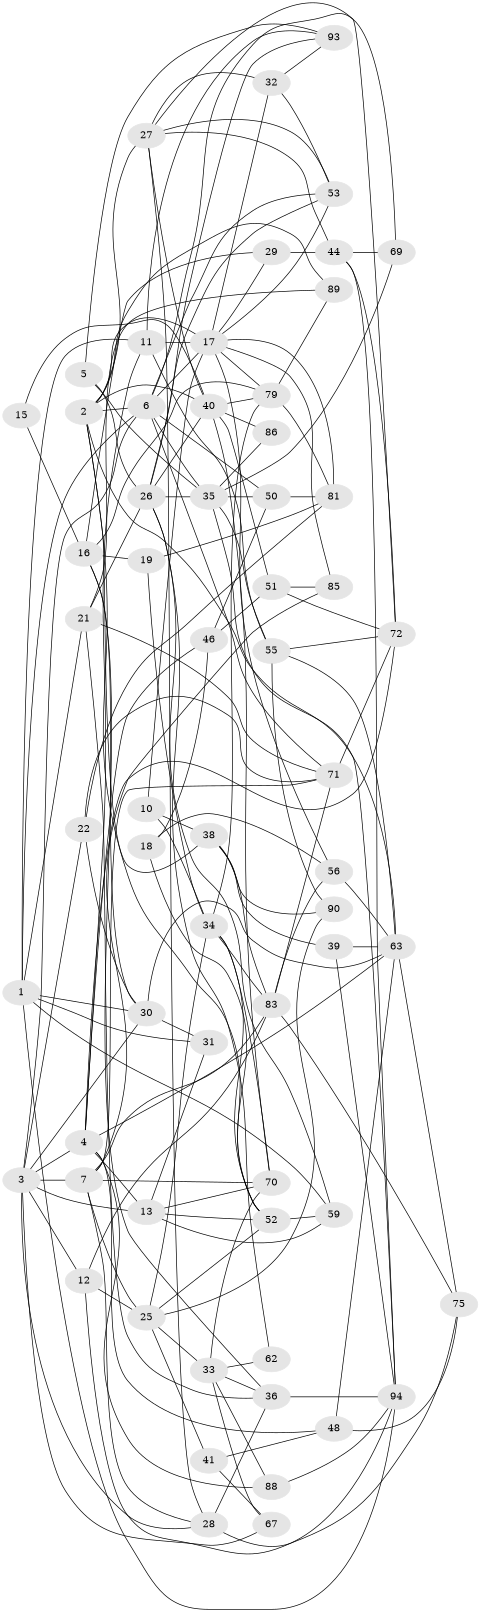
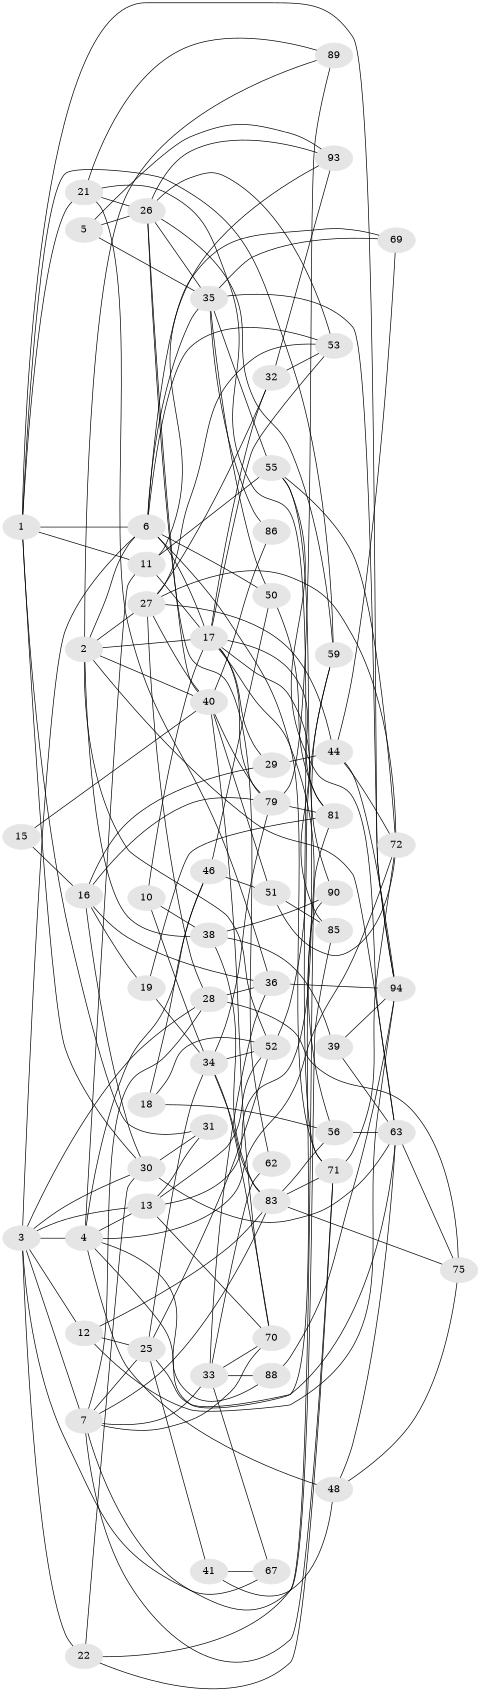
edge "25" -- "33": now "7" -- "33"
